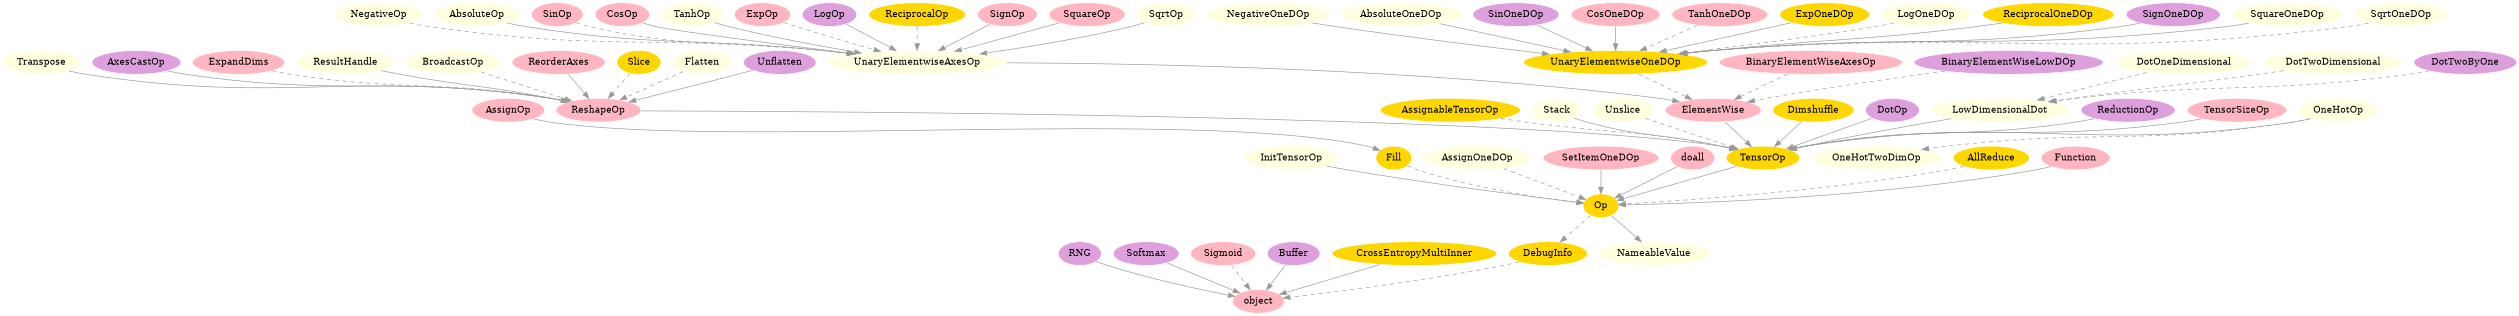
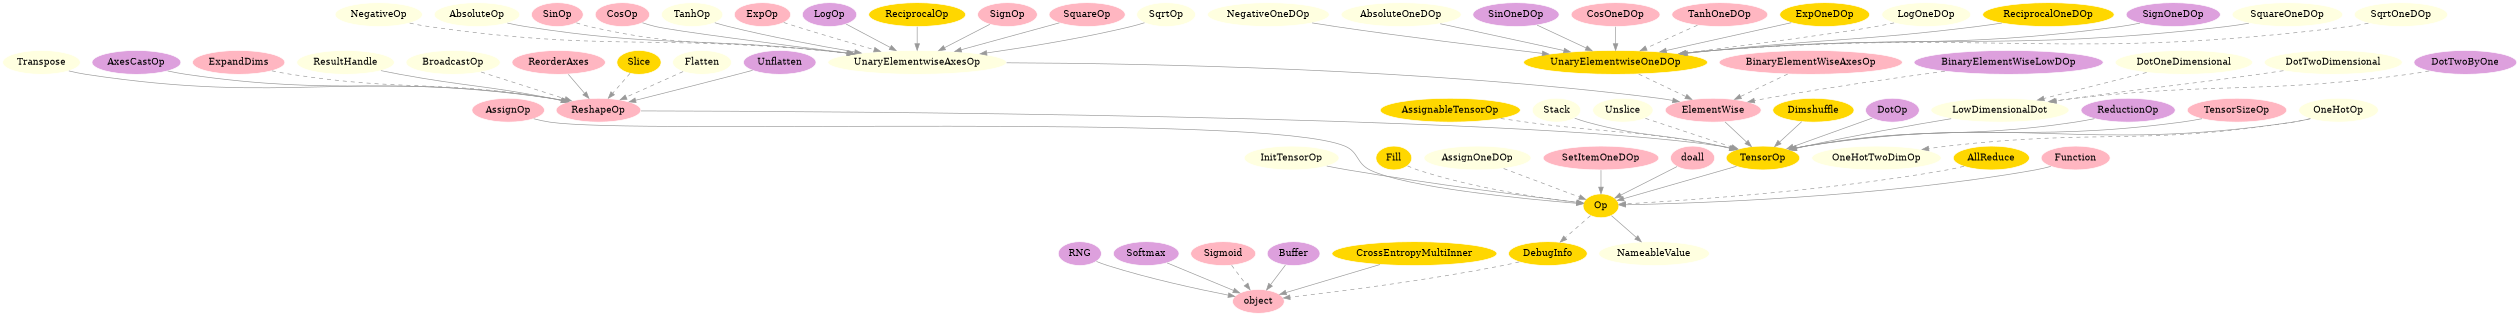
edge "ReciprocalOp" -> "UnaryElementwiseAxesOp": style dashed -> solid
edge "AssignOp" -> "Fill": now "AssignOp" -> "Op"
